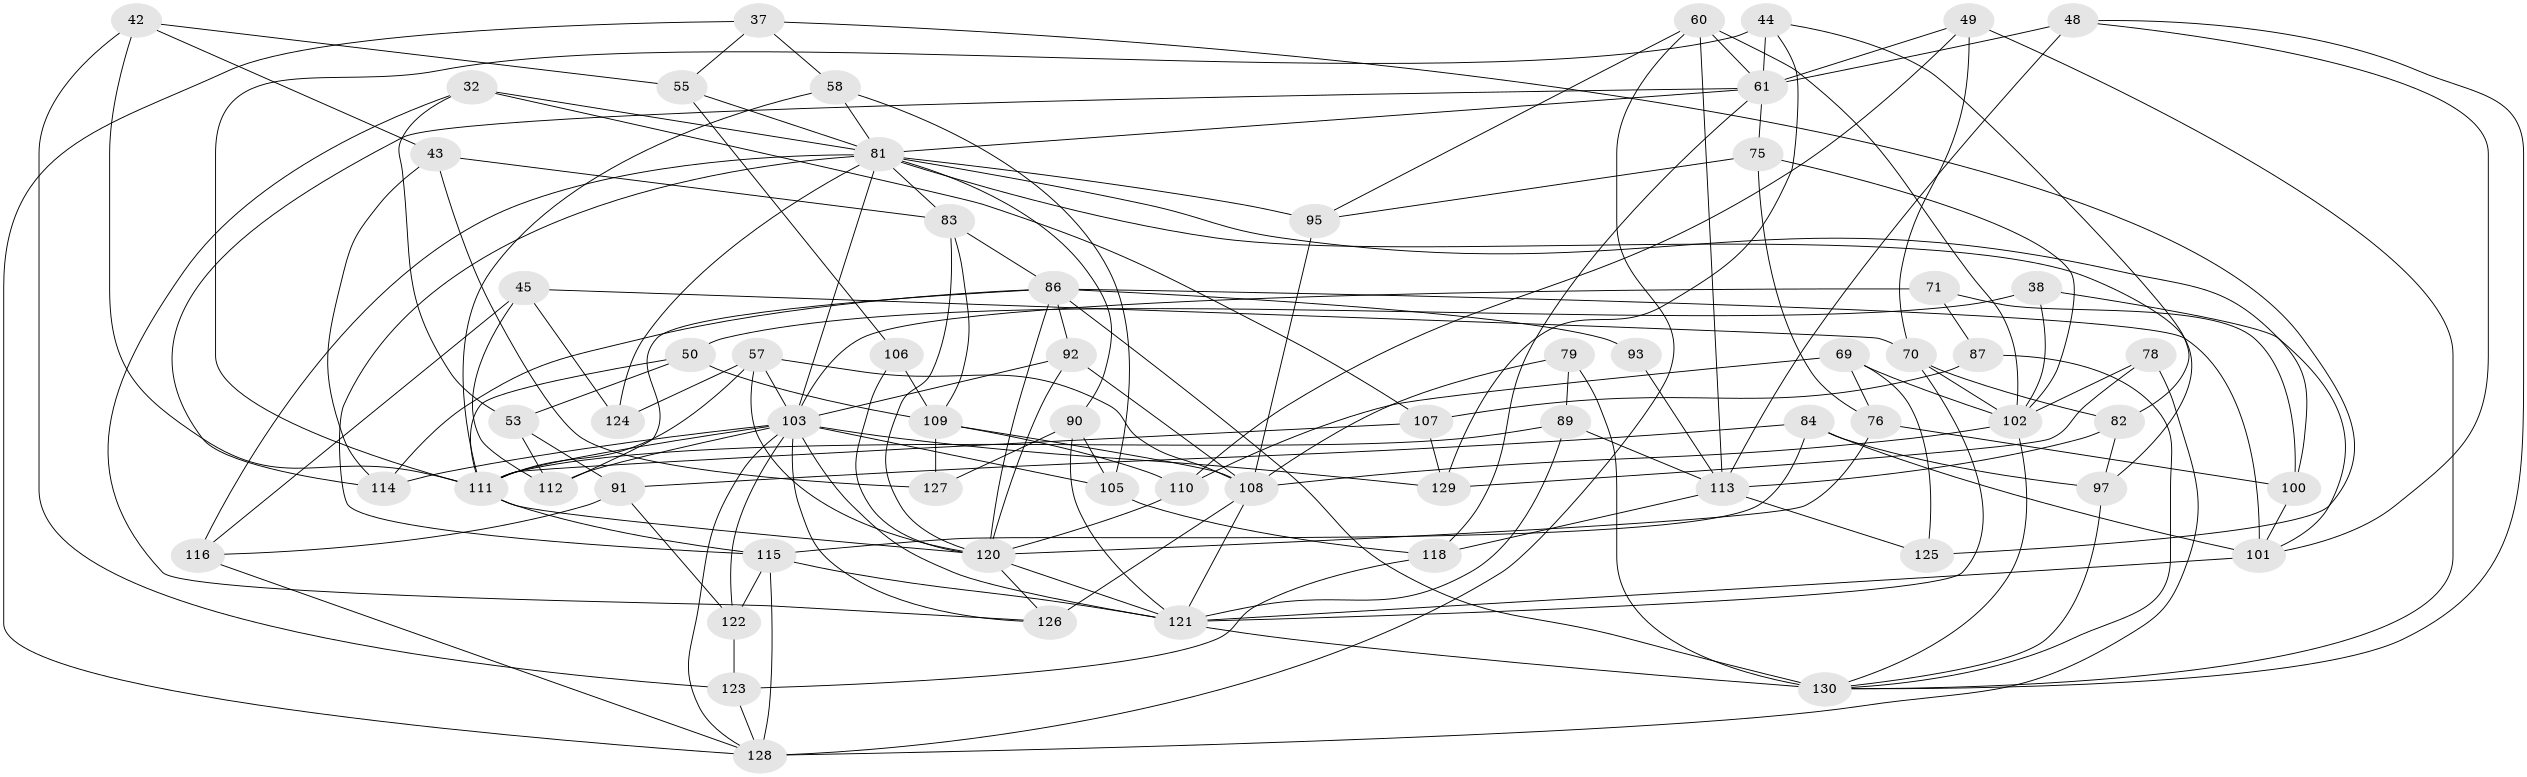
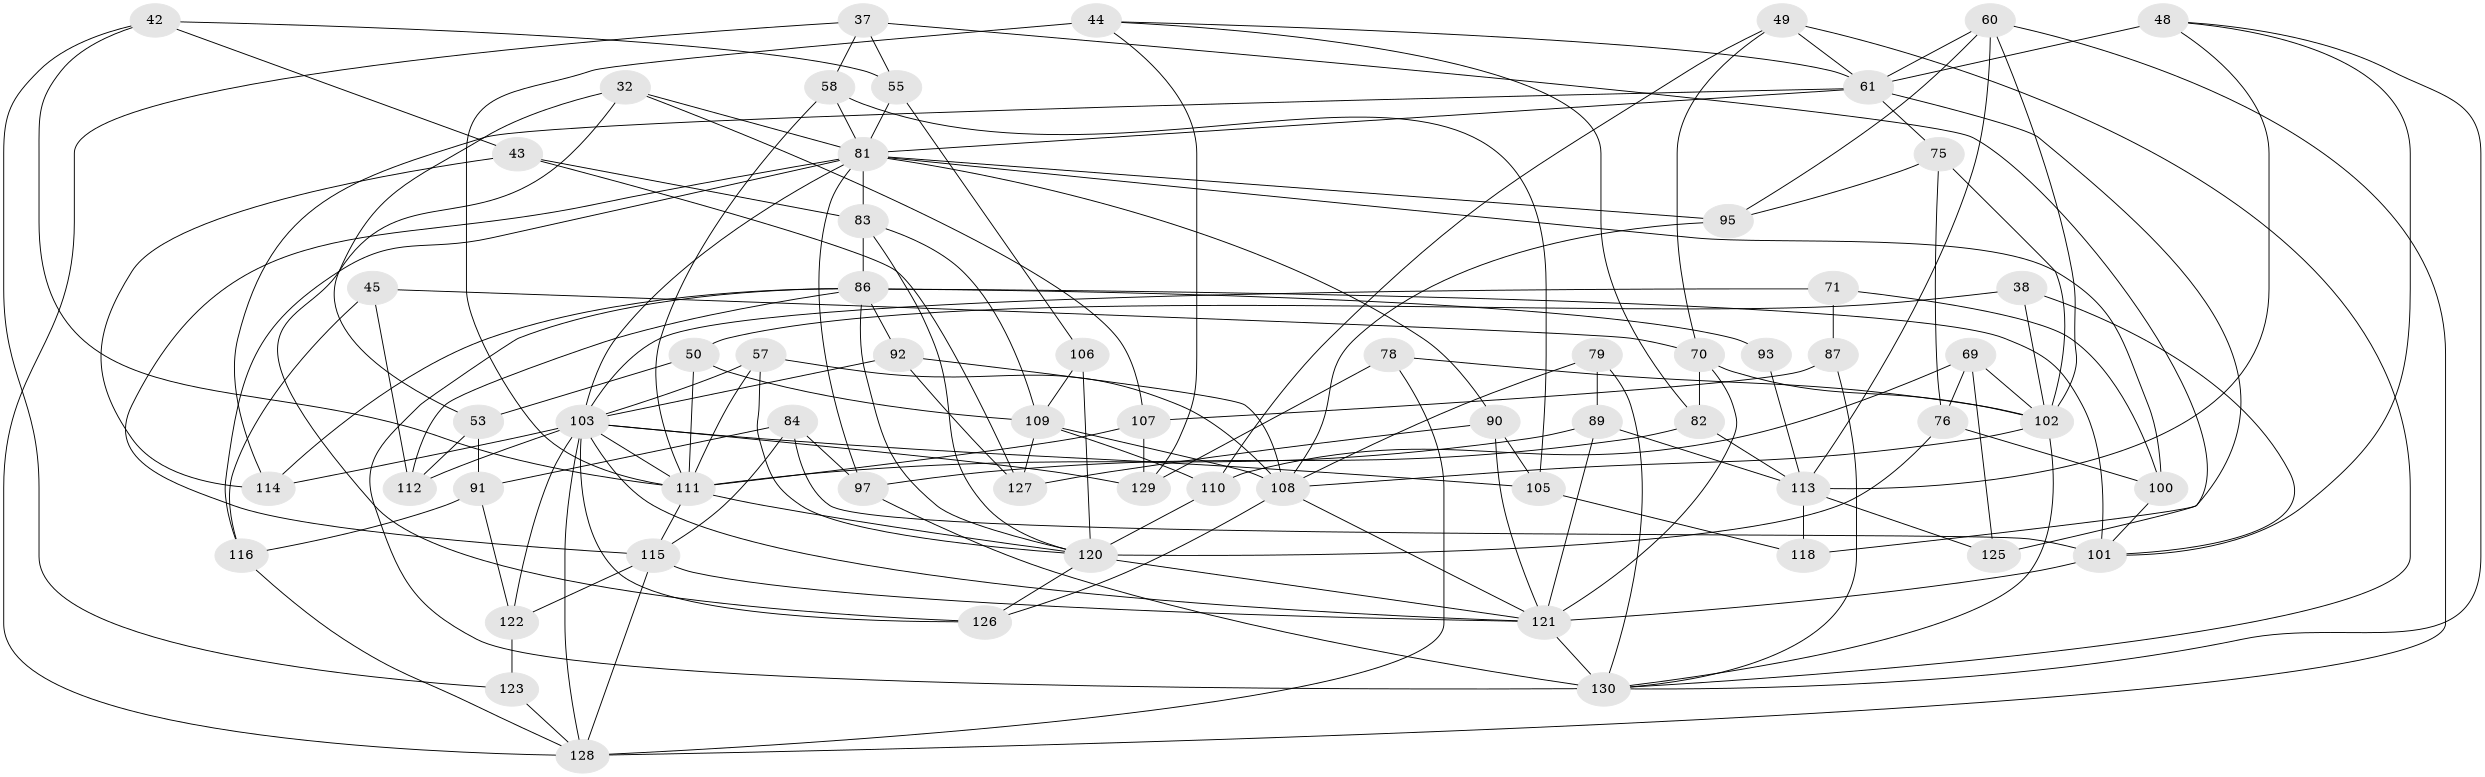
node "124": removed
edge "92" -- "120": now "92" -- "127"
edge "118" -- "123": removed
